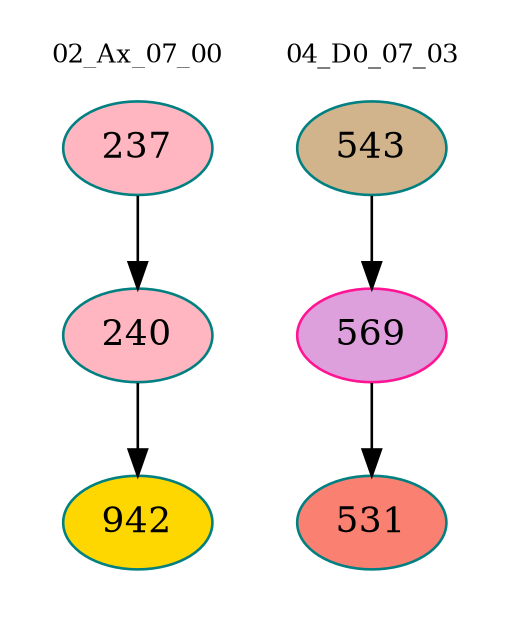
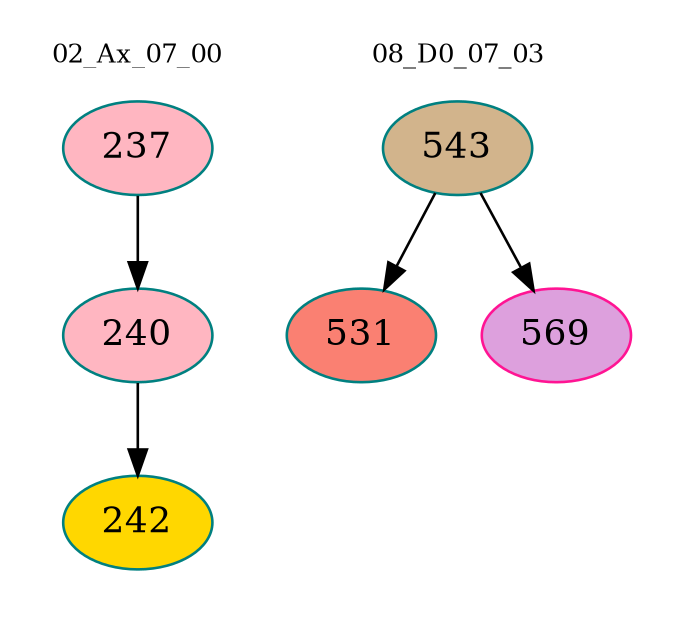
cluster "04_D0_07_03": label "04_D0_07_03" -> "08_D0_07_03"
edge "569" -> "531": now "543" -> "531"
node "942": label "942" -> "242"
